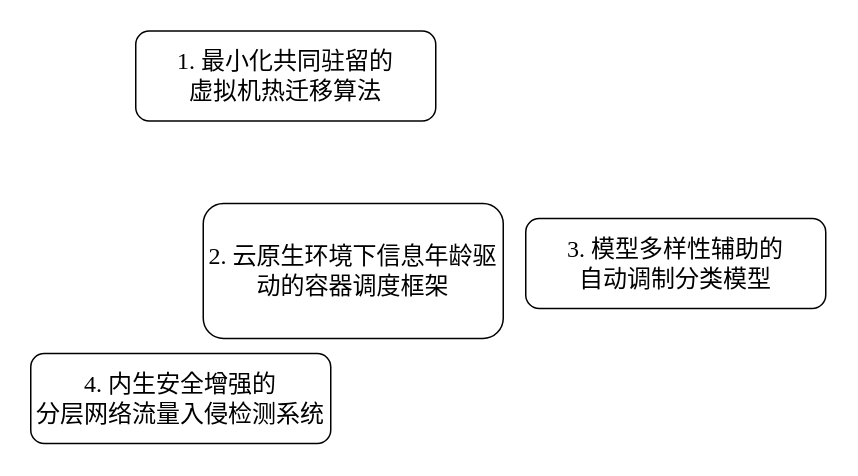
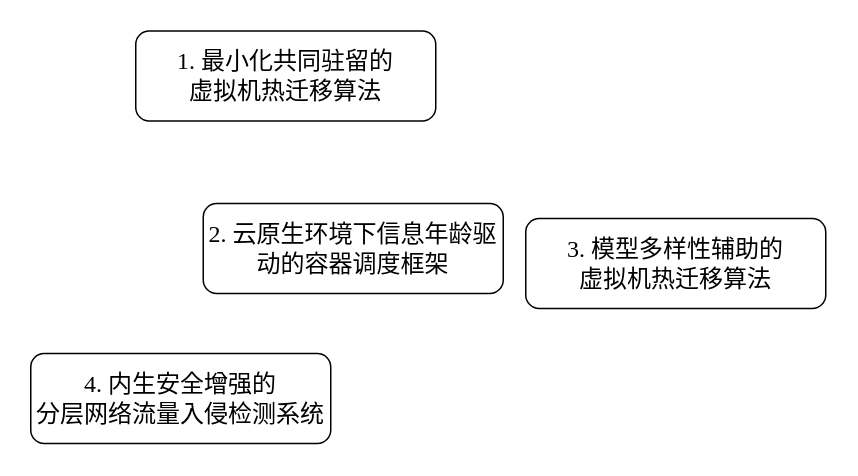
node "3. 模型多样性辅助的 自动调制分类模型": label "3. 模型多样性辅助的 自动调制分类模型" -> "3. 模型多样性辅助的 虚拟机热迁移算法"
node "2. 云原生环境下信息年龄驱动的容器调度框架": size 300x135 -> 300x90
